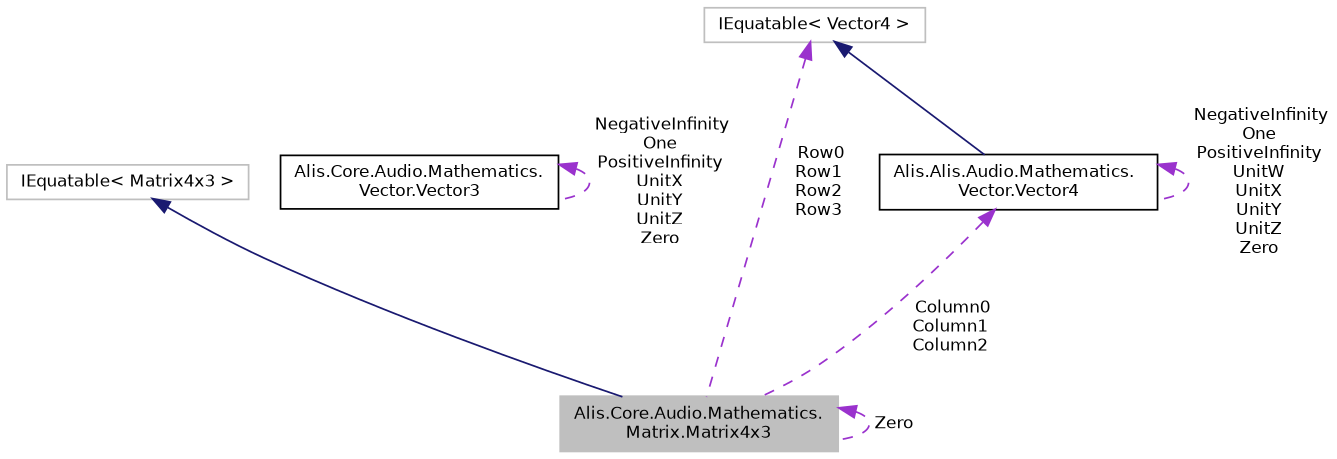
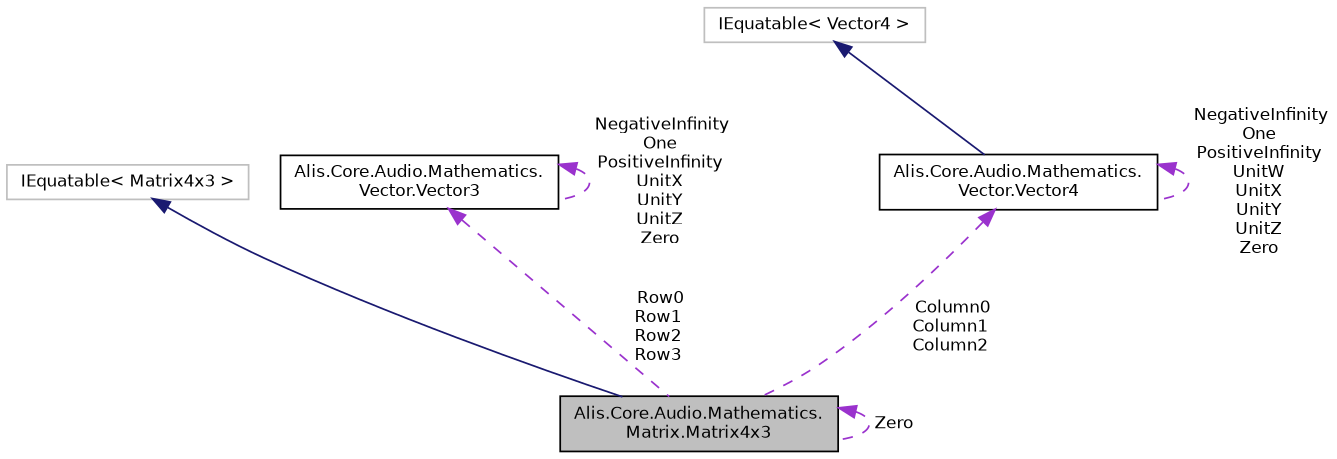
node "Alis.Alis.Audio.Mathematics. Vector.Vector4": label "Alis.Alis.Audio.Mathematics. Vector.Vector4" -> "Alis.Core.Audio.Mathematics. Vector.Vector4"
edge "Alis.Core.Audio.Mathematics. Matrix.Matrix4x3" -> "IEquatable< Vector4 >": now "Alis.Core.Audio.Mathematics. Matrix.Matrix4x3" -> "Alis.Core.Audio.Mathematics. Vector.Vector3"
node "Alis.Core.Audio.Mathematics. Matrix.Matrix4x3": color grey75 -> black
